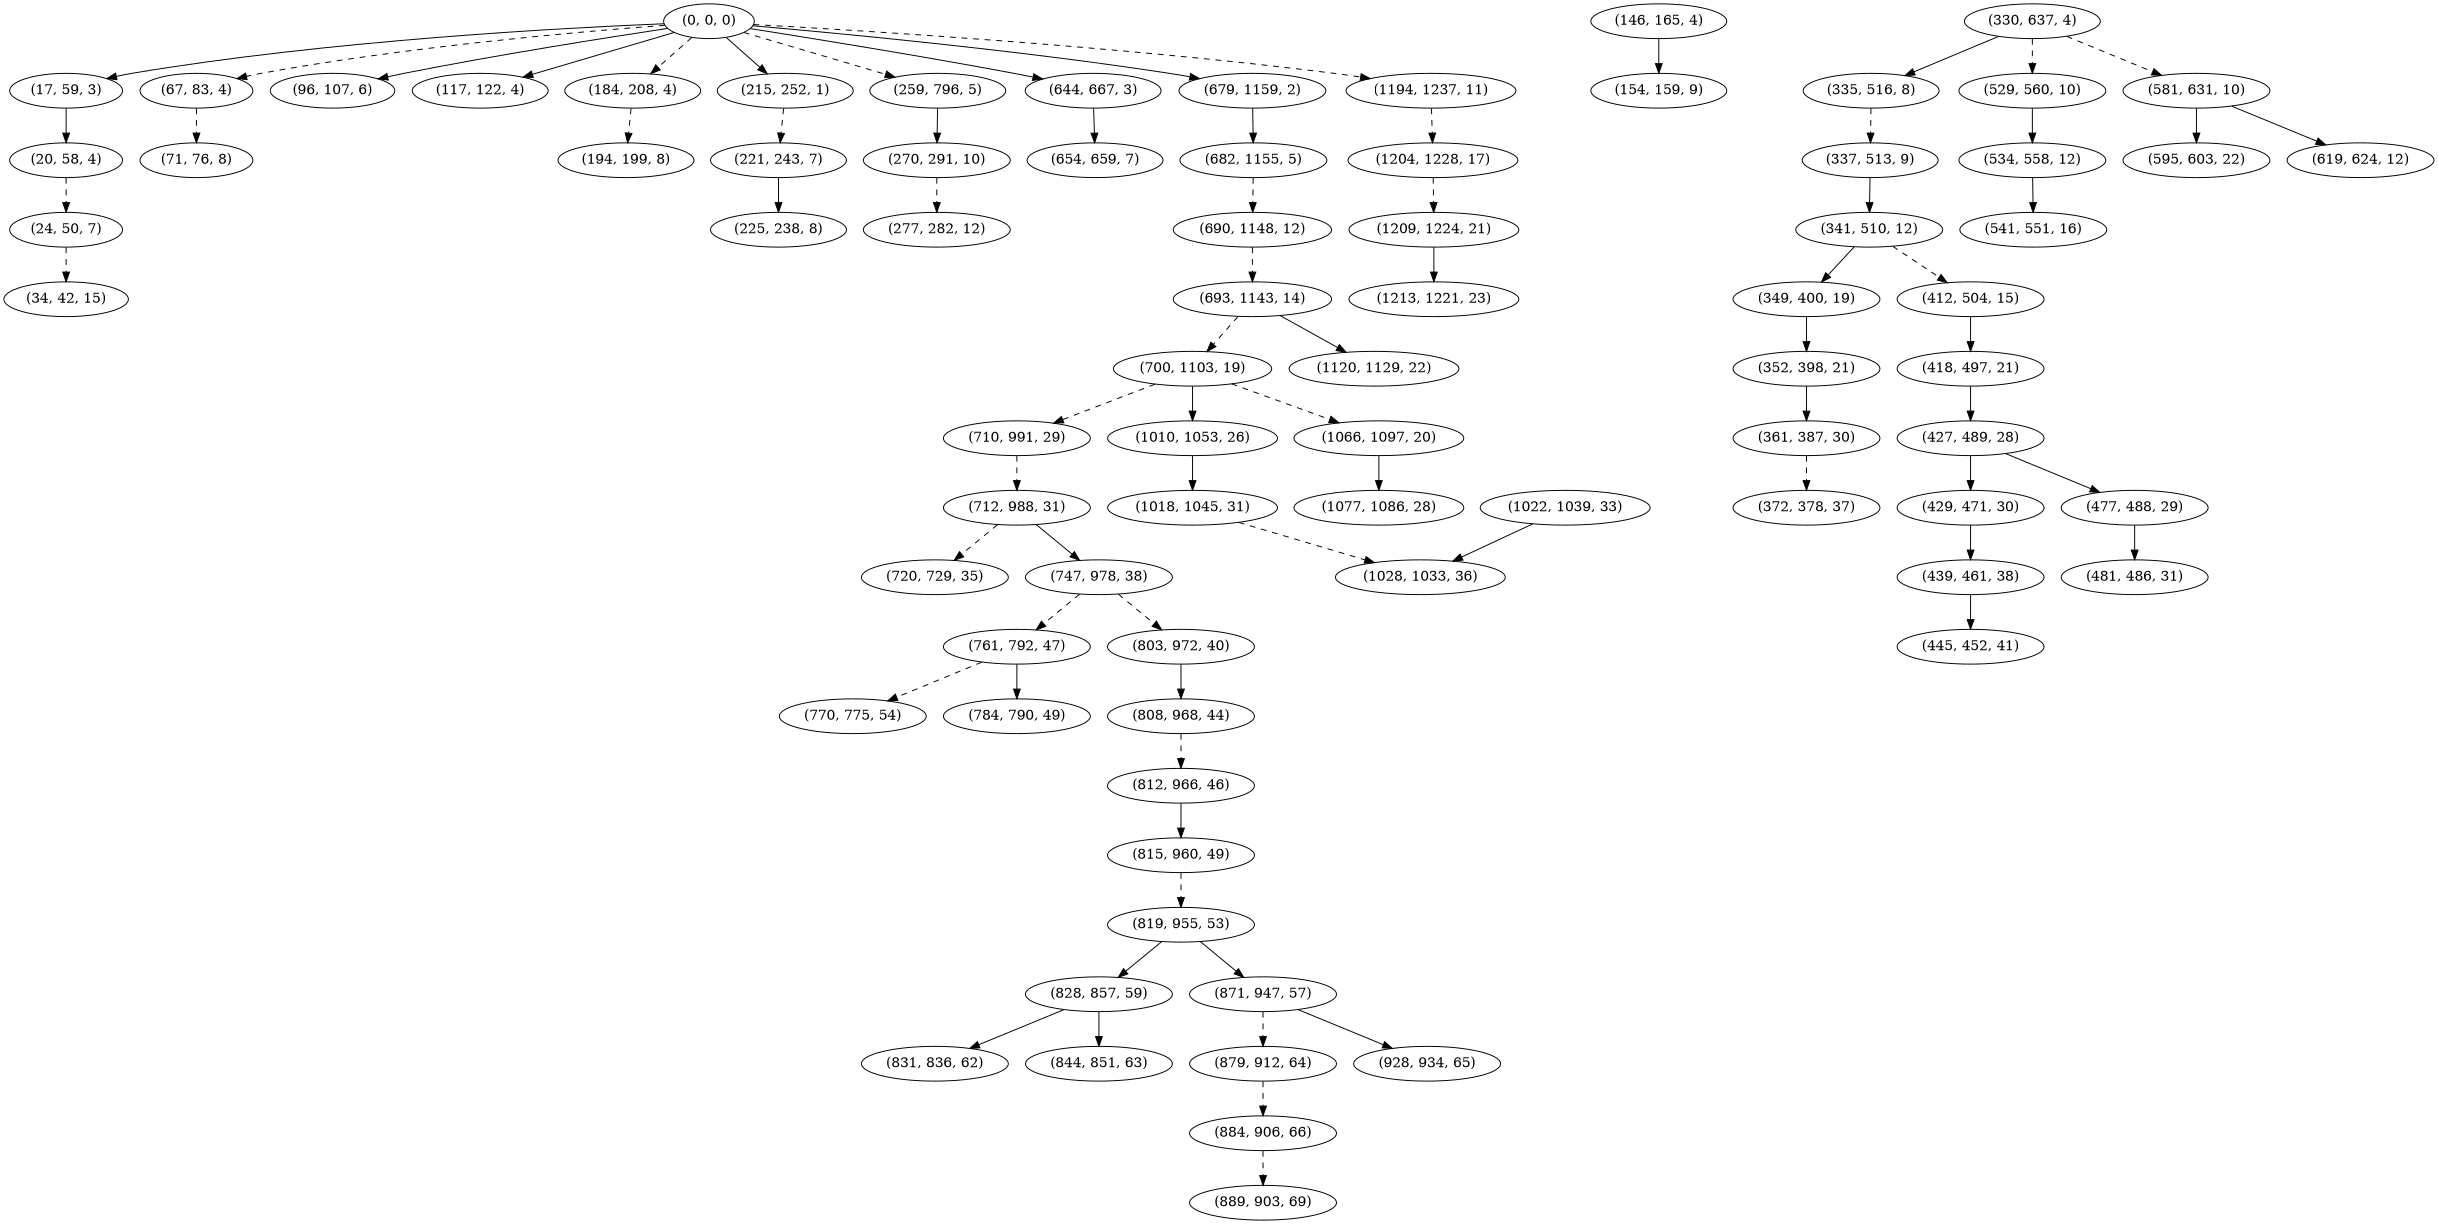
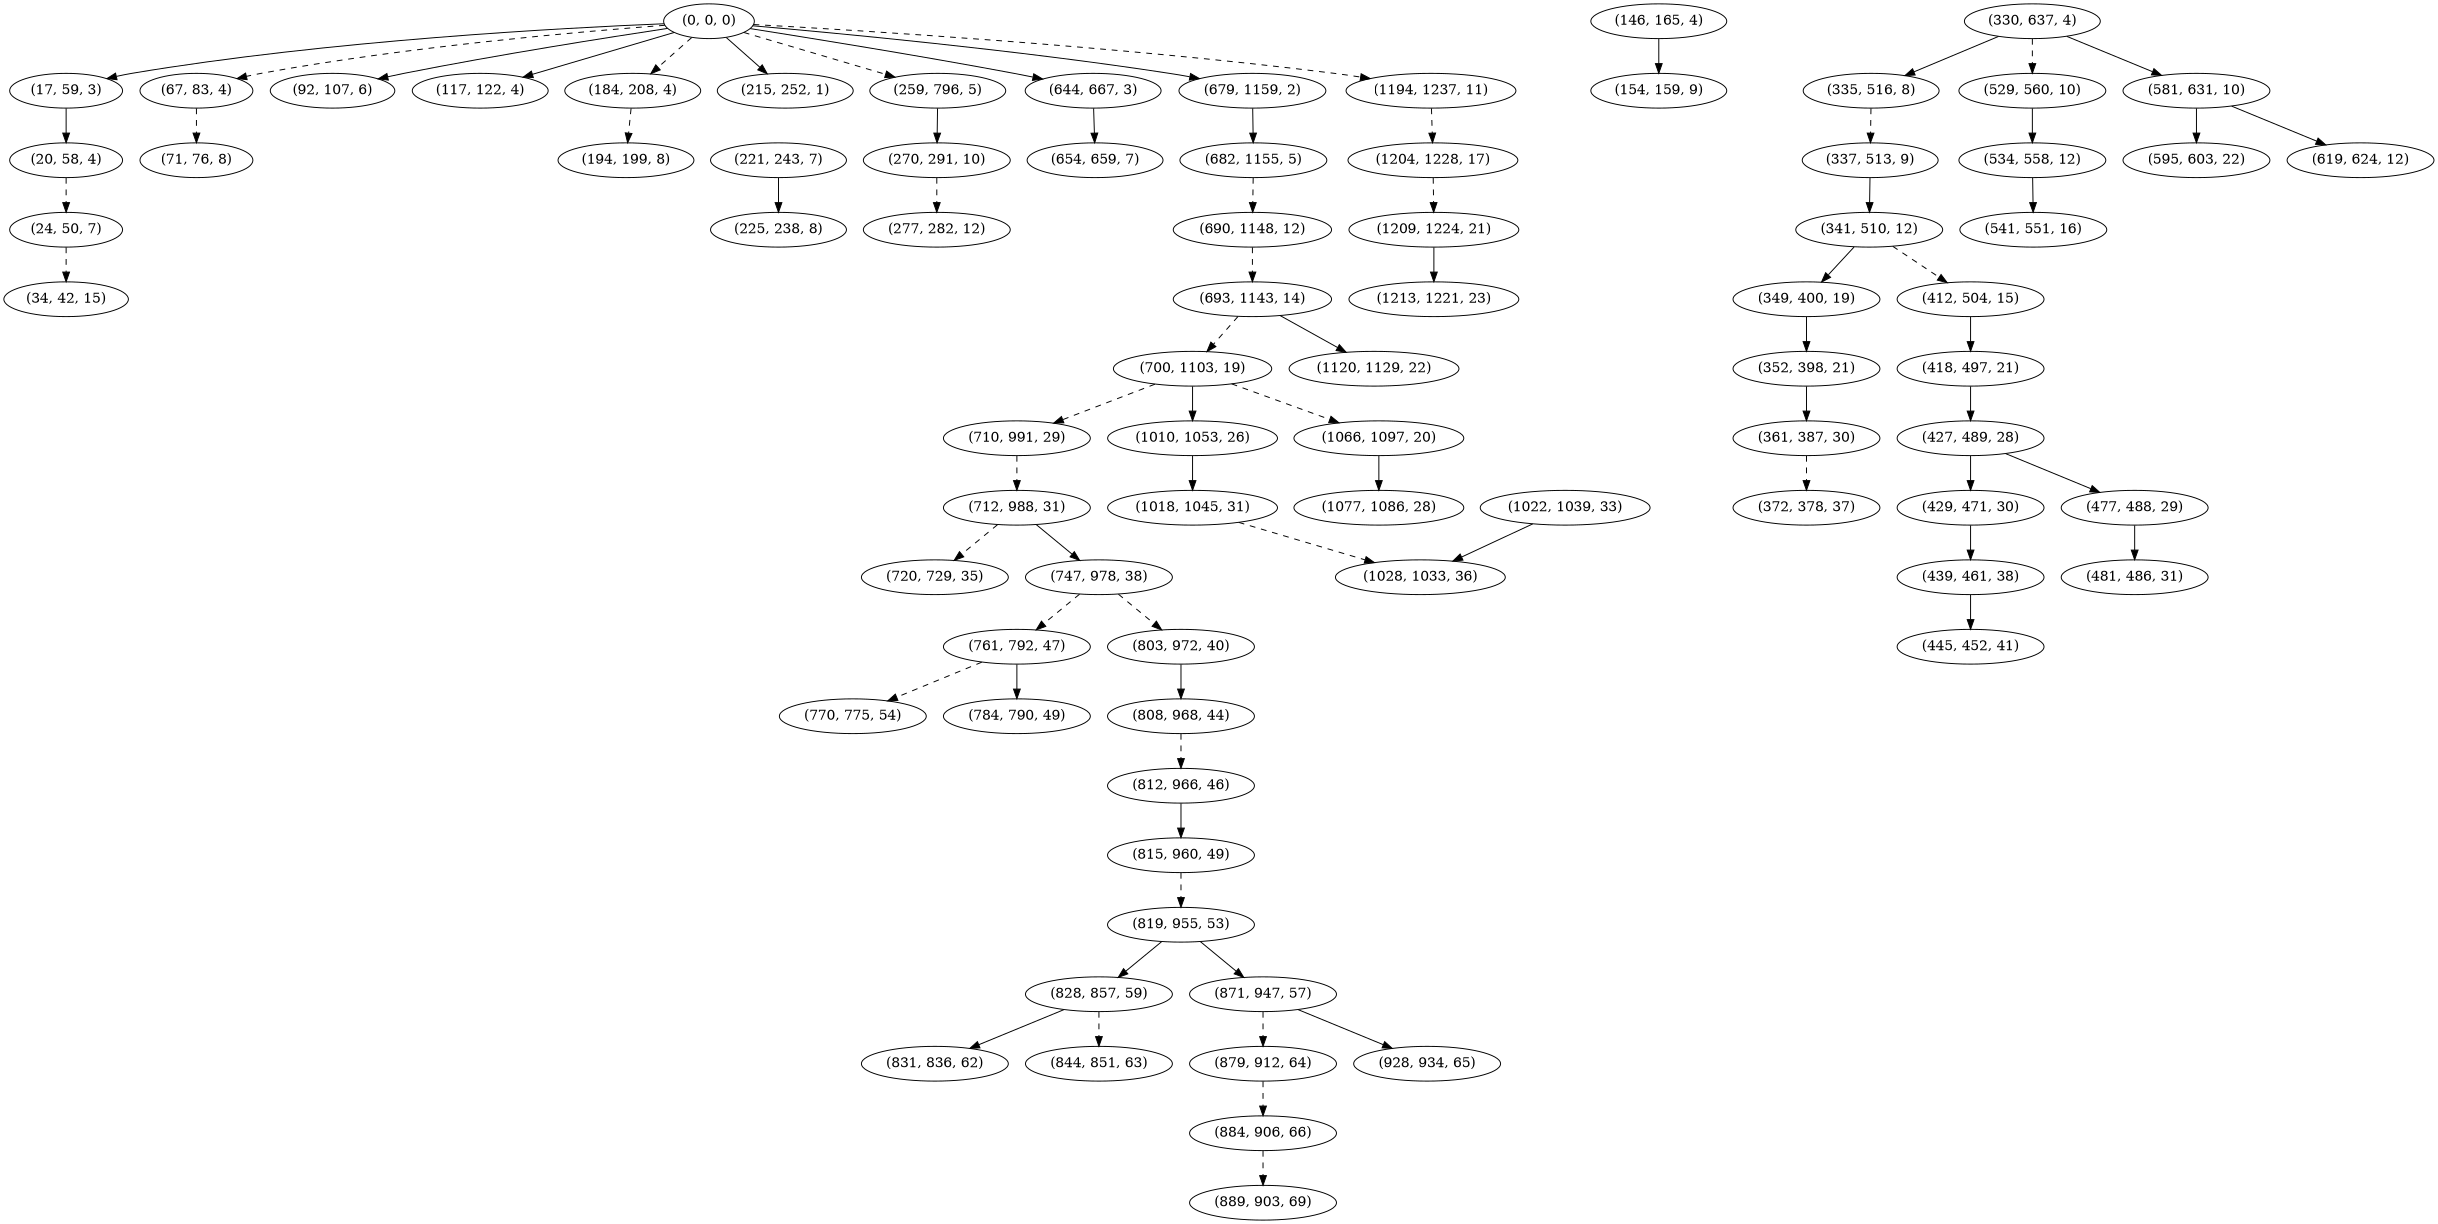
edge "(330, 637, 4)" -> "(581, 631, 10)": style dashed -> solid
node "(96, 107, 6)": label "(96, 107, 6)" -> "(92, 107, 6)"
edge "(215, 252, 1)" -> "(221, 243, 7)": removed
edge "(828, 857, 59)" -> "(844, 851, 63)": style solid -> dashed
